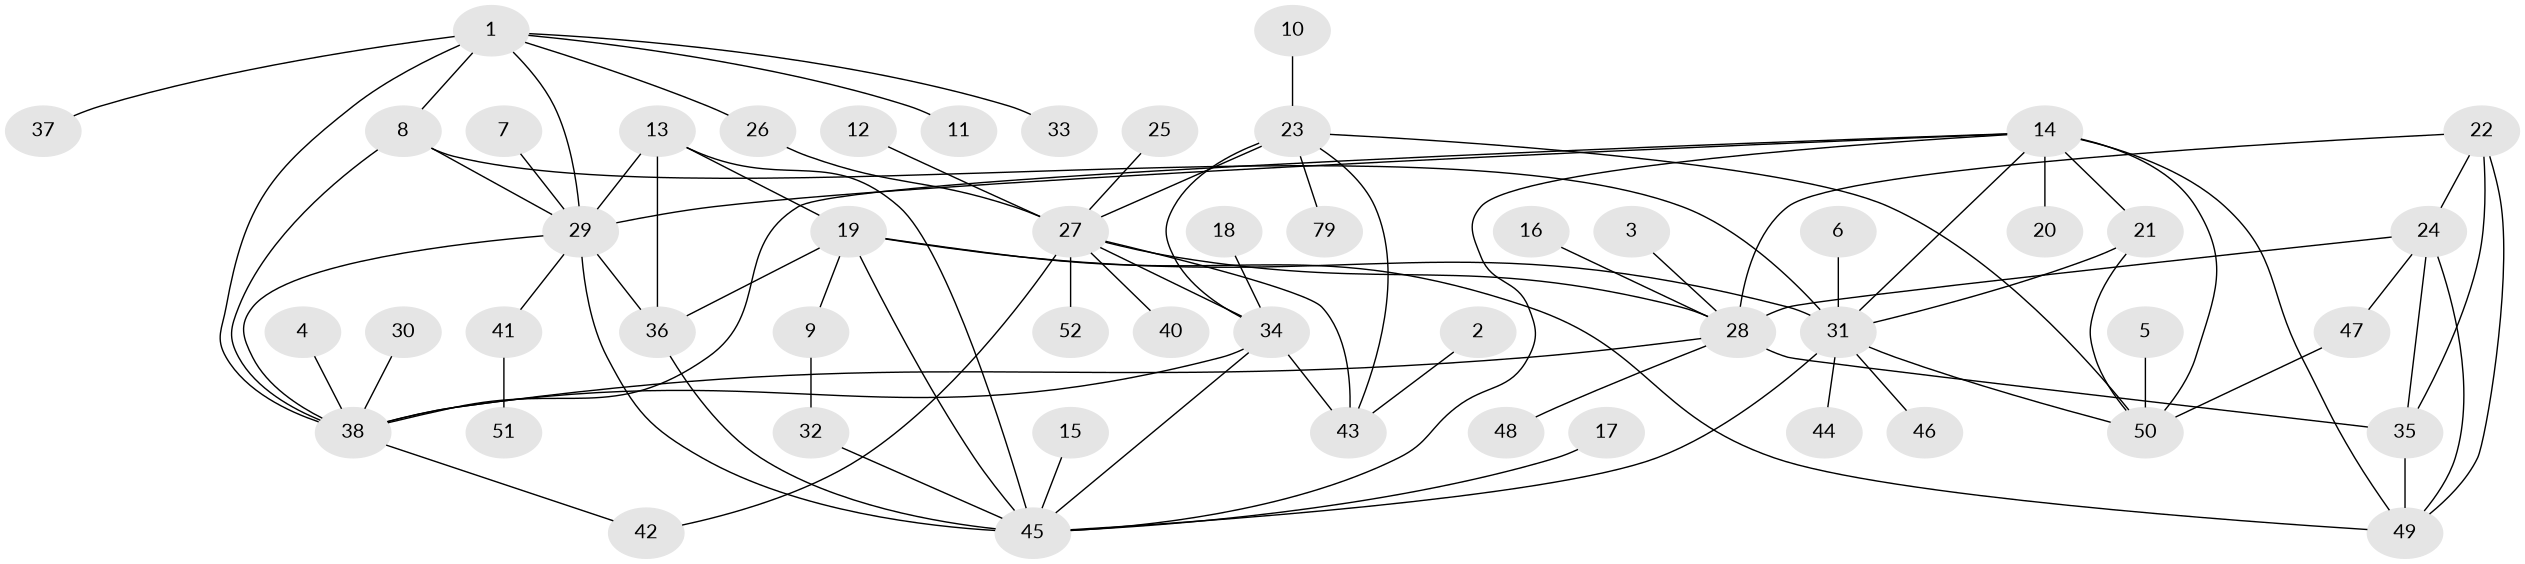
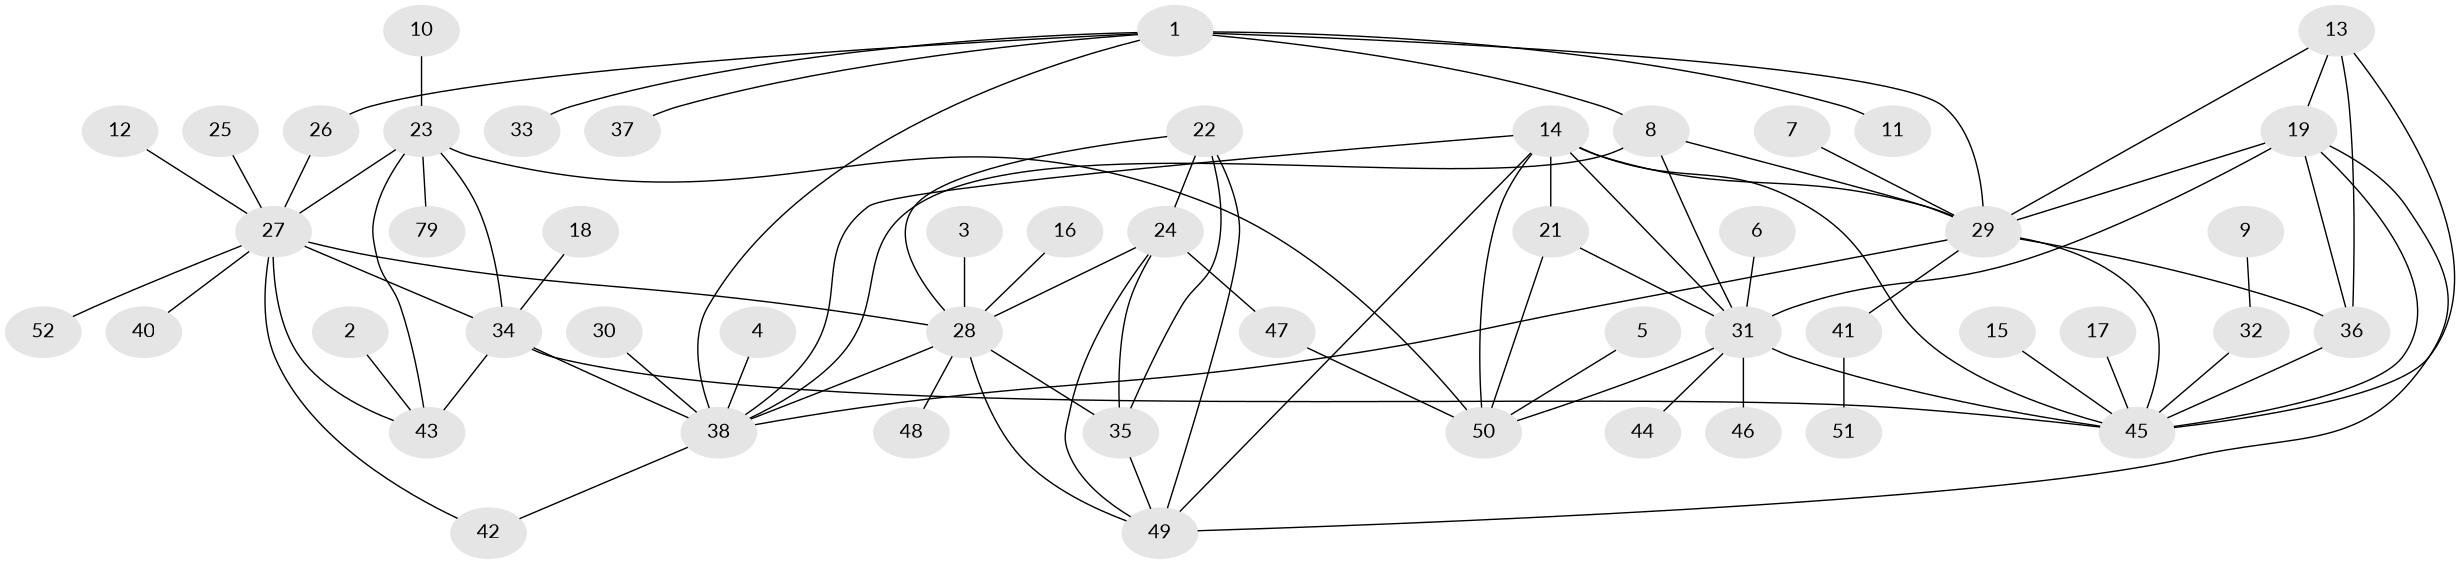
node "20": removed
edge "19" -- "9": now "19" -- "29"
edge "28" -- "49": added
